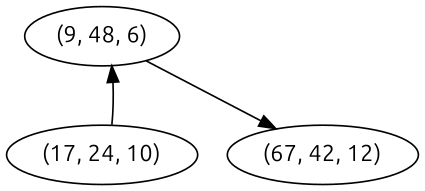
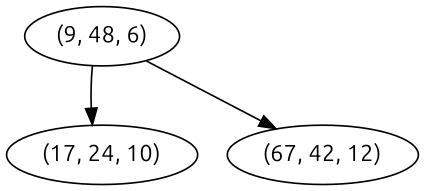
edge "(17, 24, 10)" -> "(9, 48, 6)": reversed
